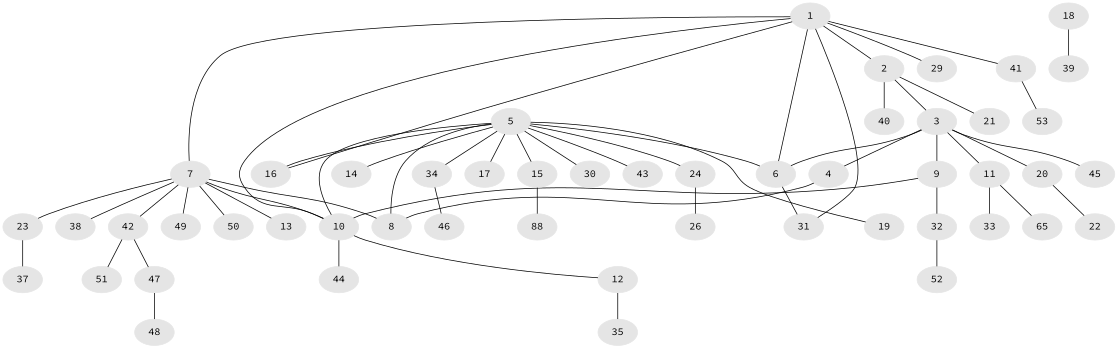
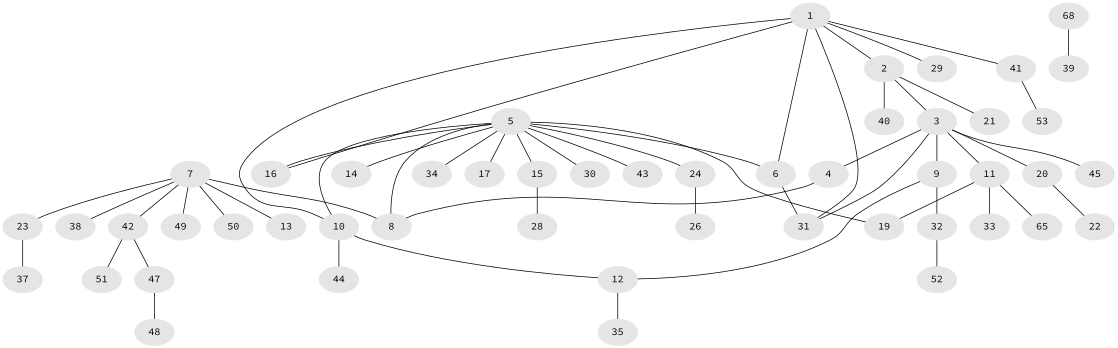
node "18": label "18" -> "68"
edge "1" -- "7": removed
edge "3" -- "6": now "3" -- "31"
edge "9" -- "10": now "9" -- "12"
edge "7" -- "10": removed
edge "11" -- "19": added
node "46": removed
node "88": label "88" -> "28"
